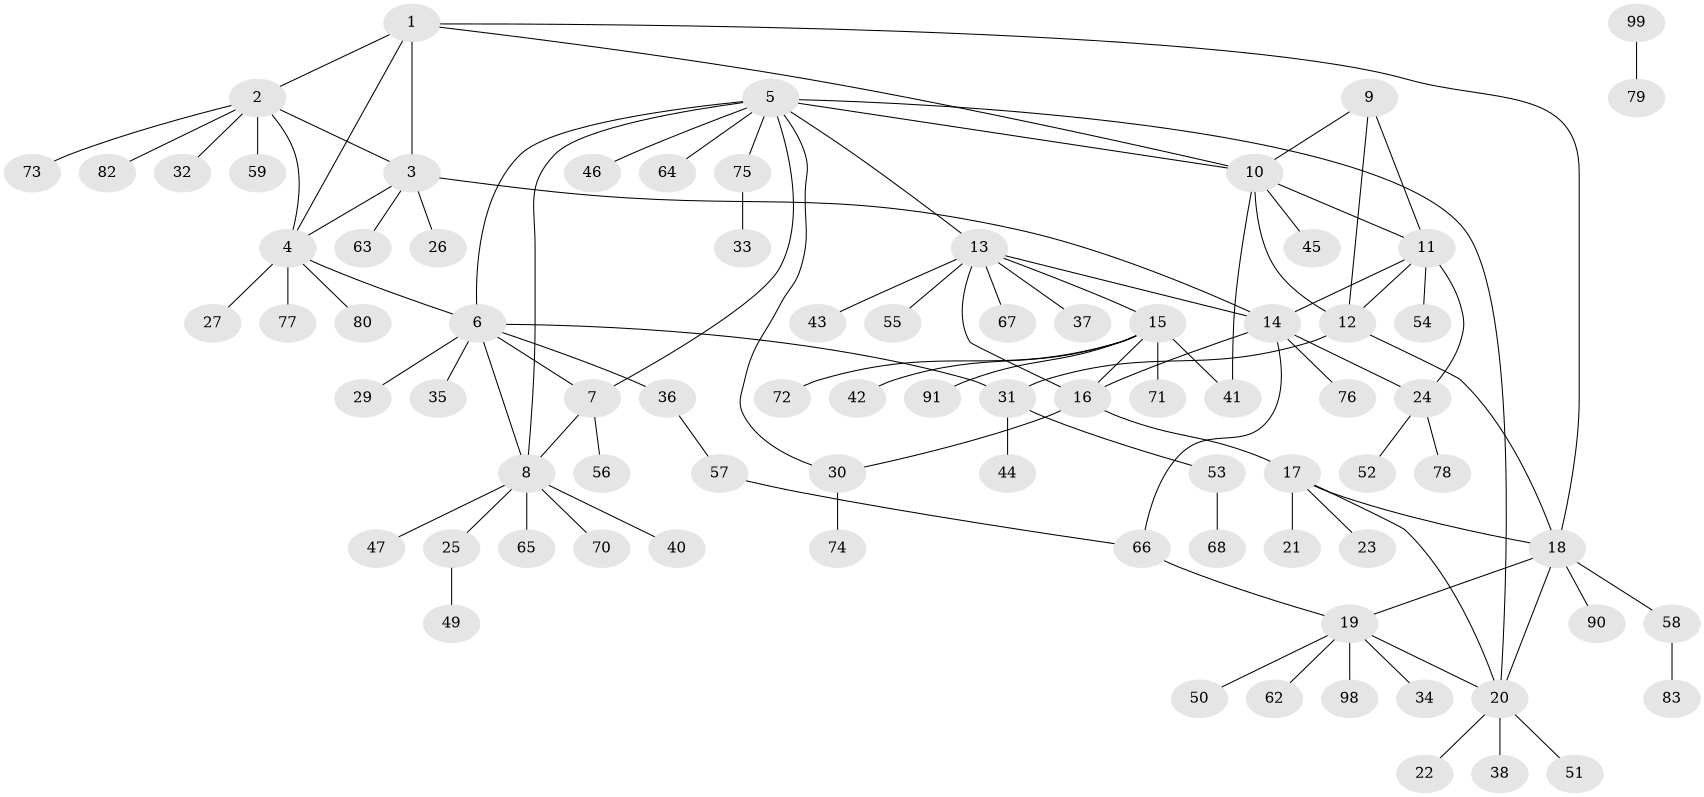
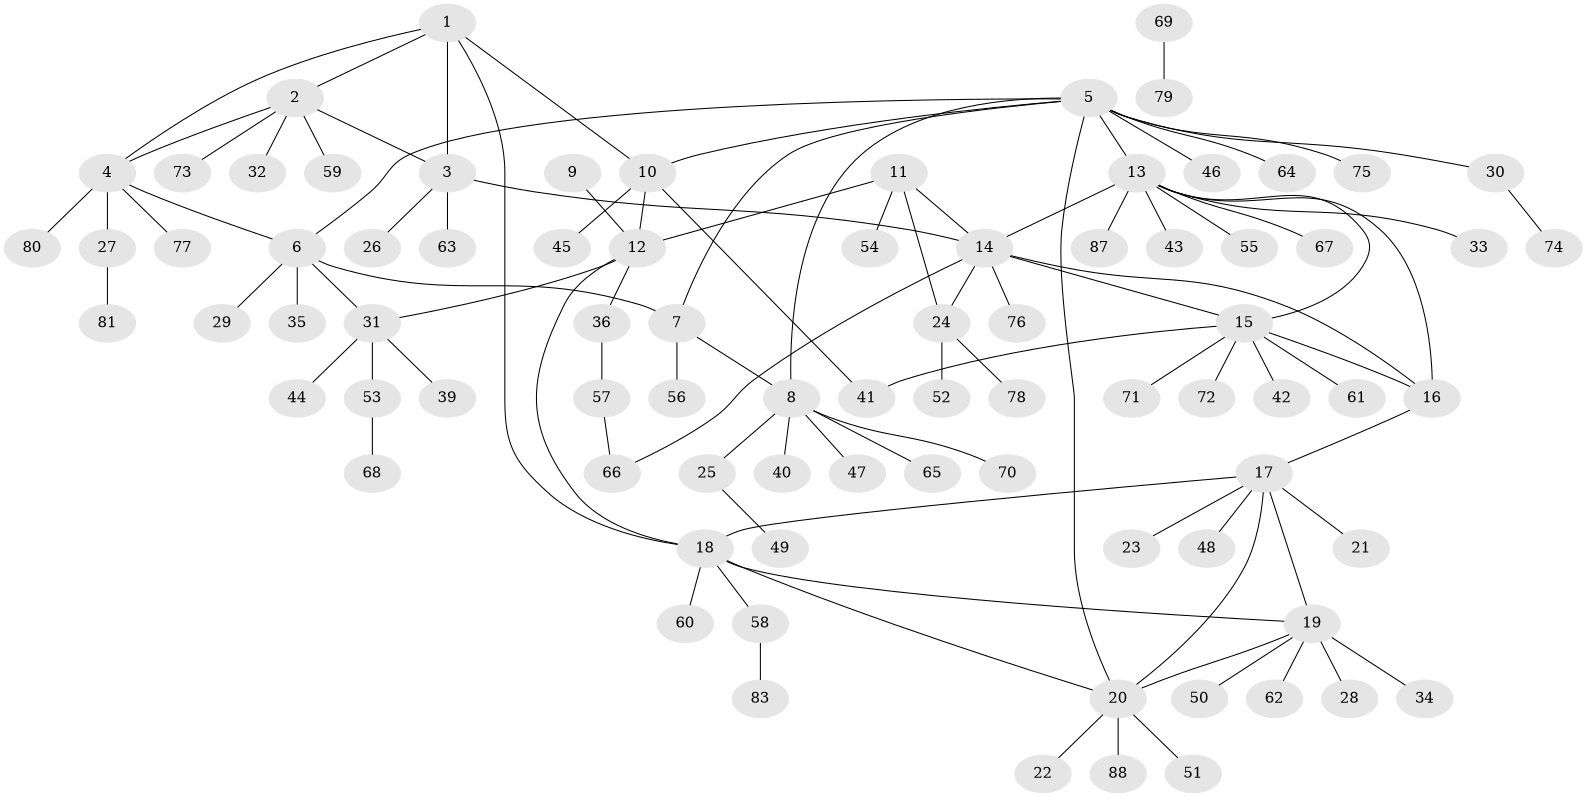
node "99": label "99" -> "69"
edge "9" -- "10": removed
node "82": removed
edge "9" -- "11": removed
edge "3" -- "4": removed
edge "75" -- "33": now "13" -- "33"
edge "10" -- "11": removed
edge "14" -- "15": added
node "81": added
node "37": label "37" -> "87"
edge "6" -- "36": now "12" -- "36"
node "39": added
edge "6" -- "8": removed
node "91": label "91" -> "61"
edge "16" -- "30": removed
node "48": added
edge "66" -- "19": now "17" -- "19"
node "90": label "90" -> "60"
node "98": label "98" -> "28"
node "38": label "38" -> "88"
